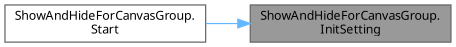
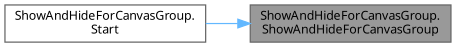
node "ShowAndHideForCanvasGroup. InitSetting": label "ShowAndHideForCanvasGroup. InitSetting" -> "ShowAndHideForCanvasGroup. ShowAndHideForCanvasGroup"
